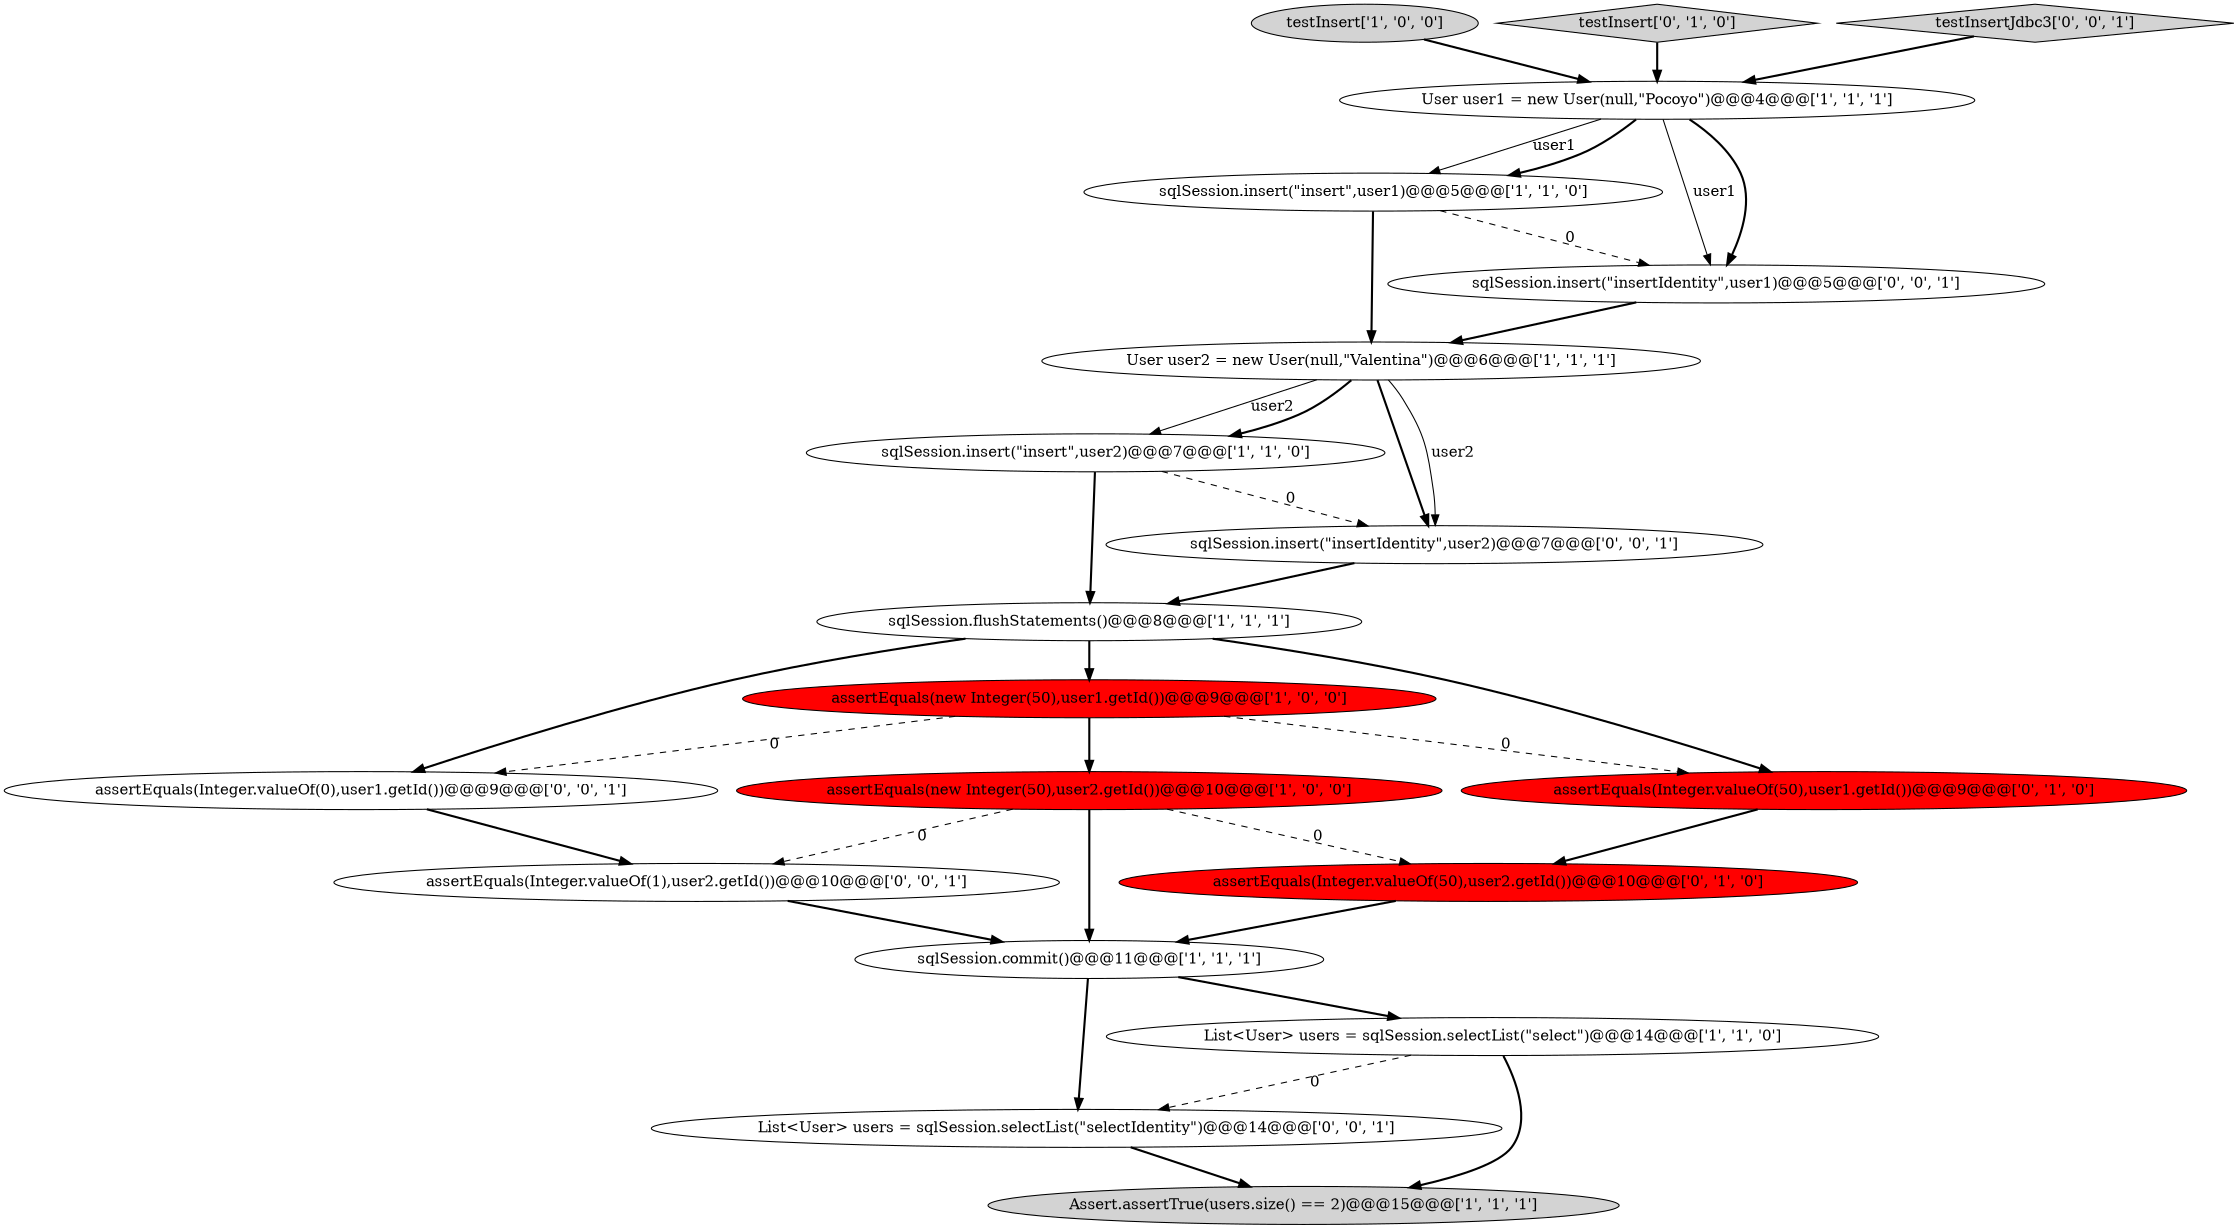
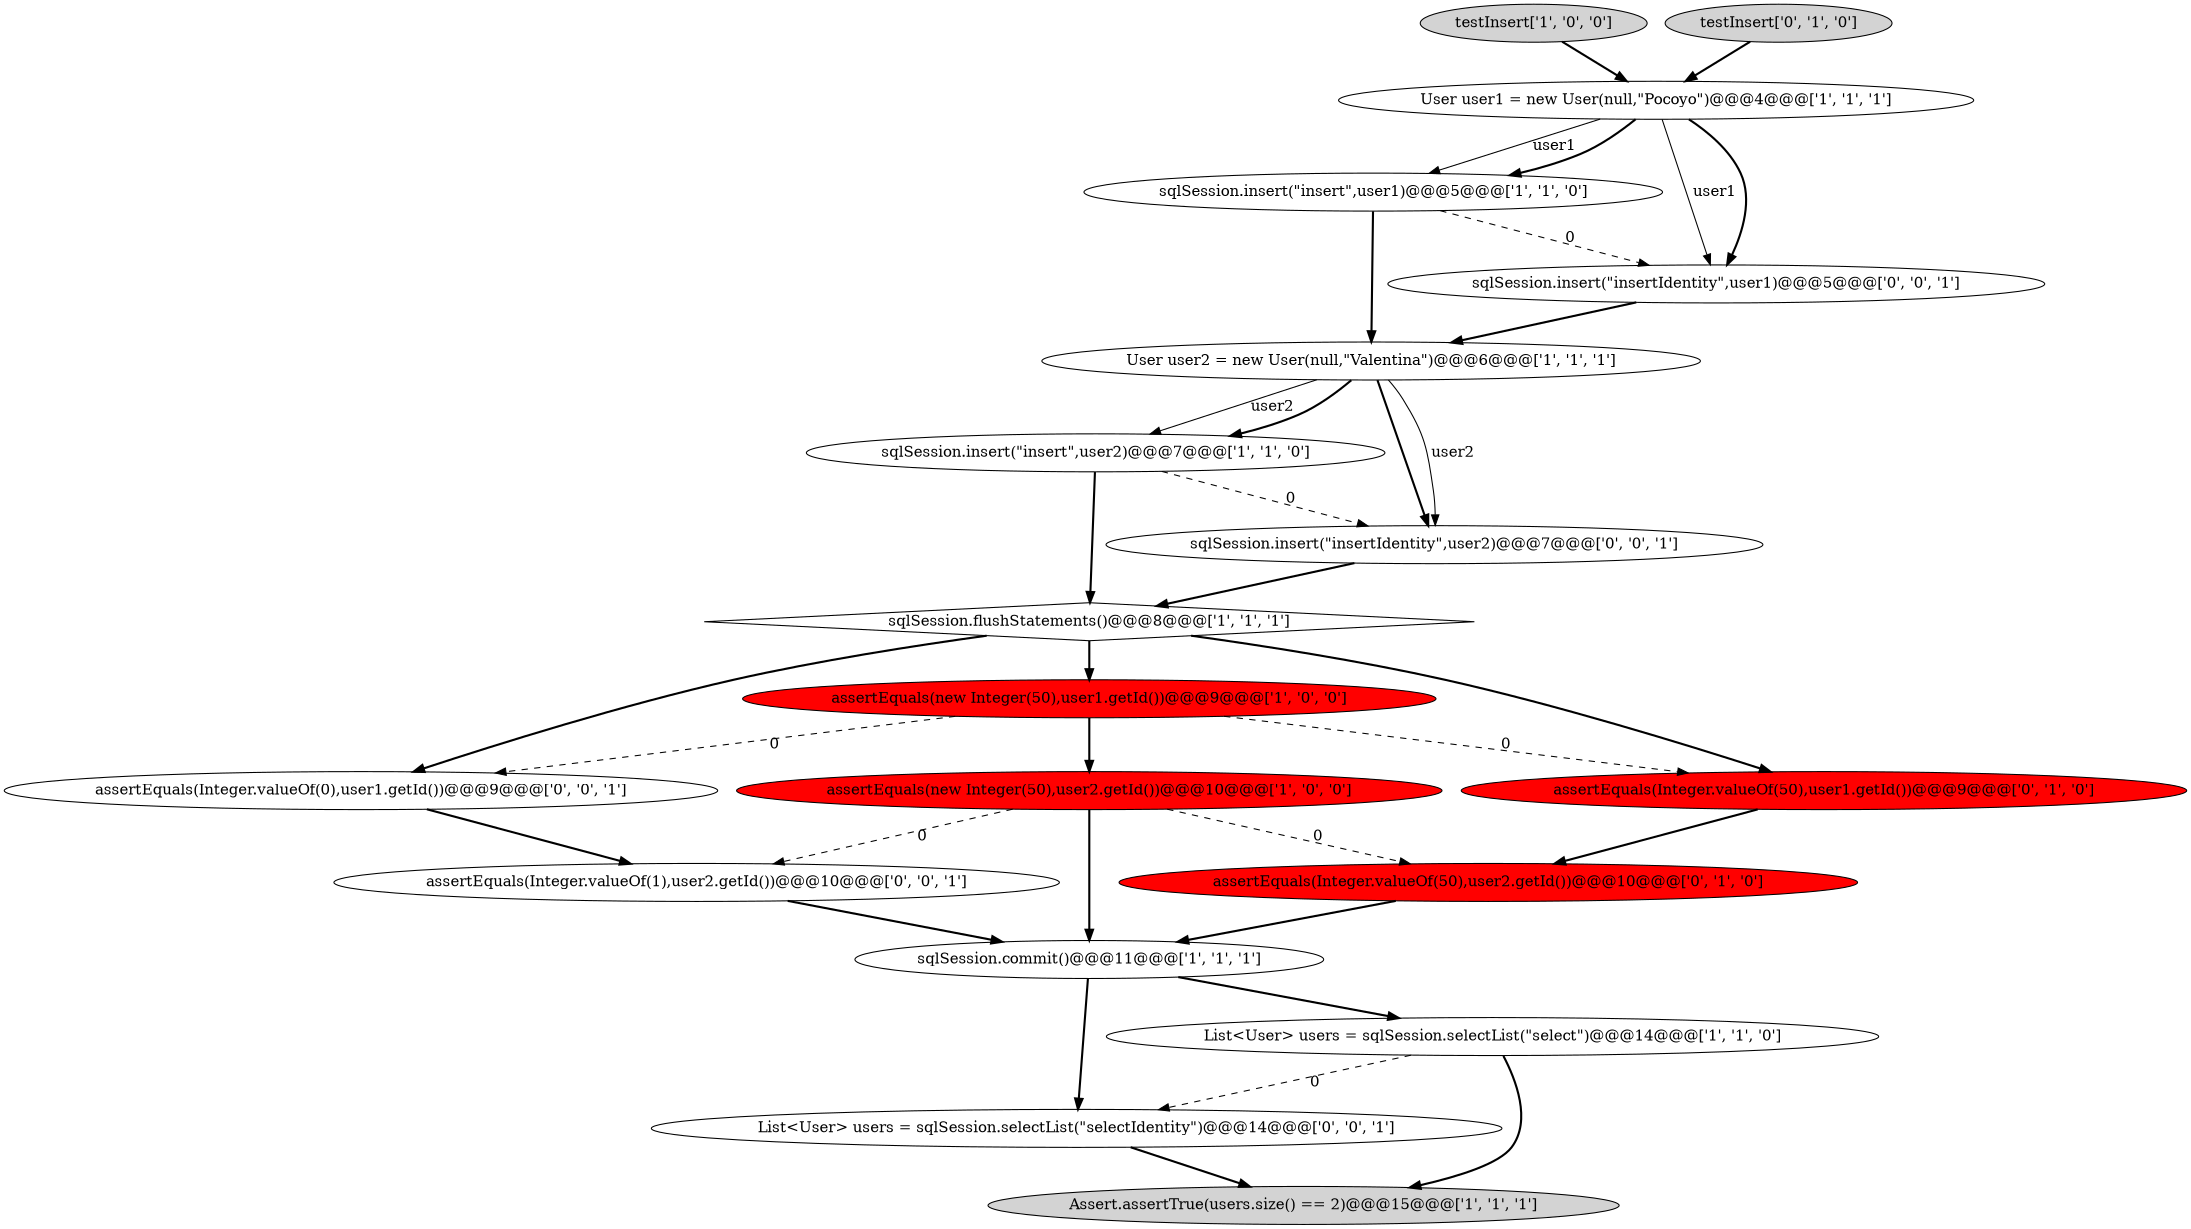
node "testInsert['0', '1', '0']": shape diamond -> ellipse
node "testInsertJdbc3['0', '0', '1']": removed
node "sqlSession.flushStatements()@@@8@@@['1', '1', '1']": shape ellipse -> diamond
